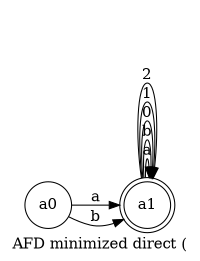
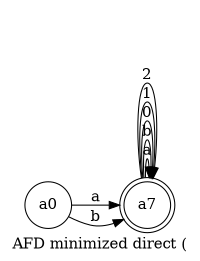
node "a1": label "a1" -> "a7"
